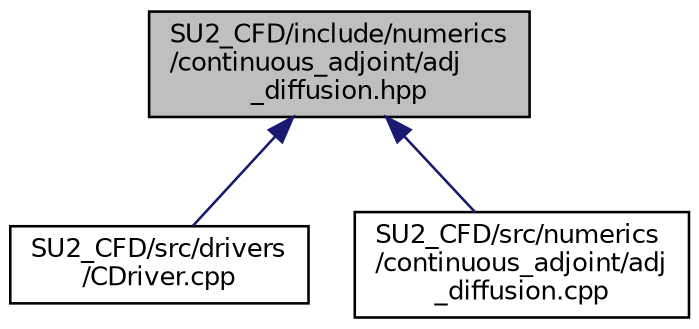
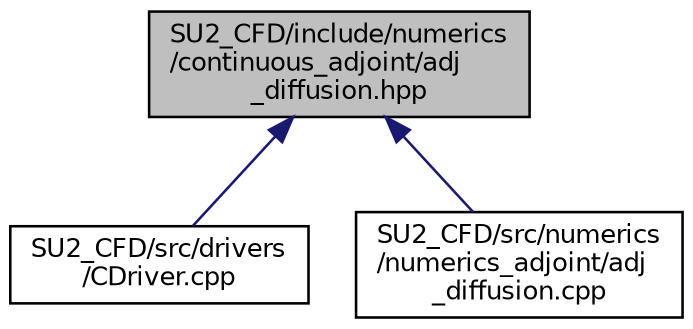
node "SU2_CFD/src/numerics /continuous_adjoint/adj _diffusion.cpp": label "SU2_CFD/src/numerics /continuous_adjoint/adj _diffusion.cpp" -> "SU2_CFD/src/numerics /numerics_adjoint/adj _diffusion.cpp"
